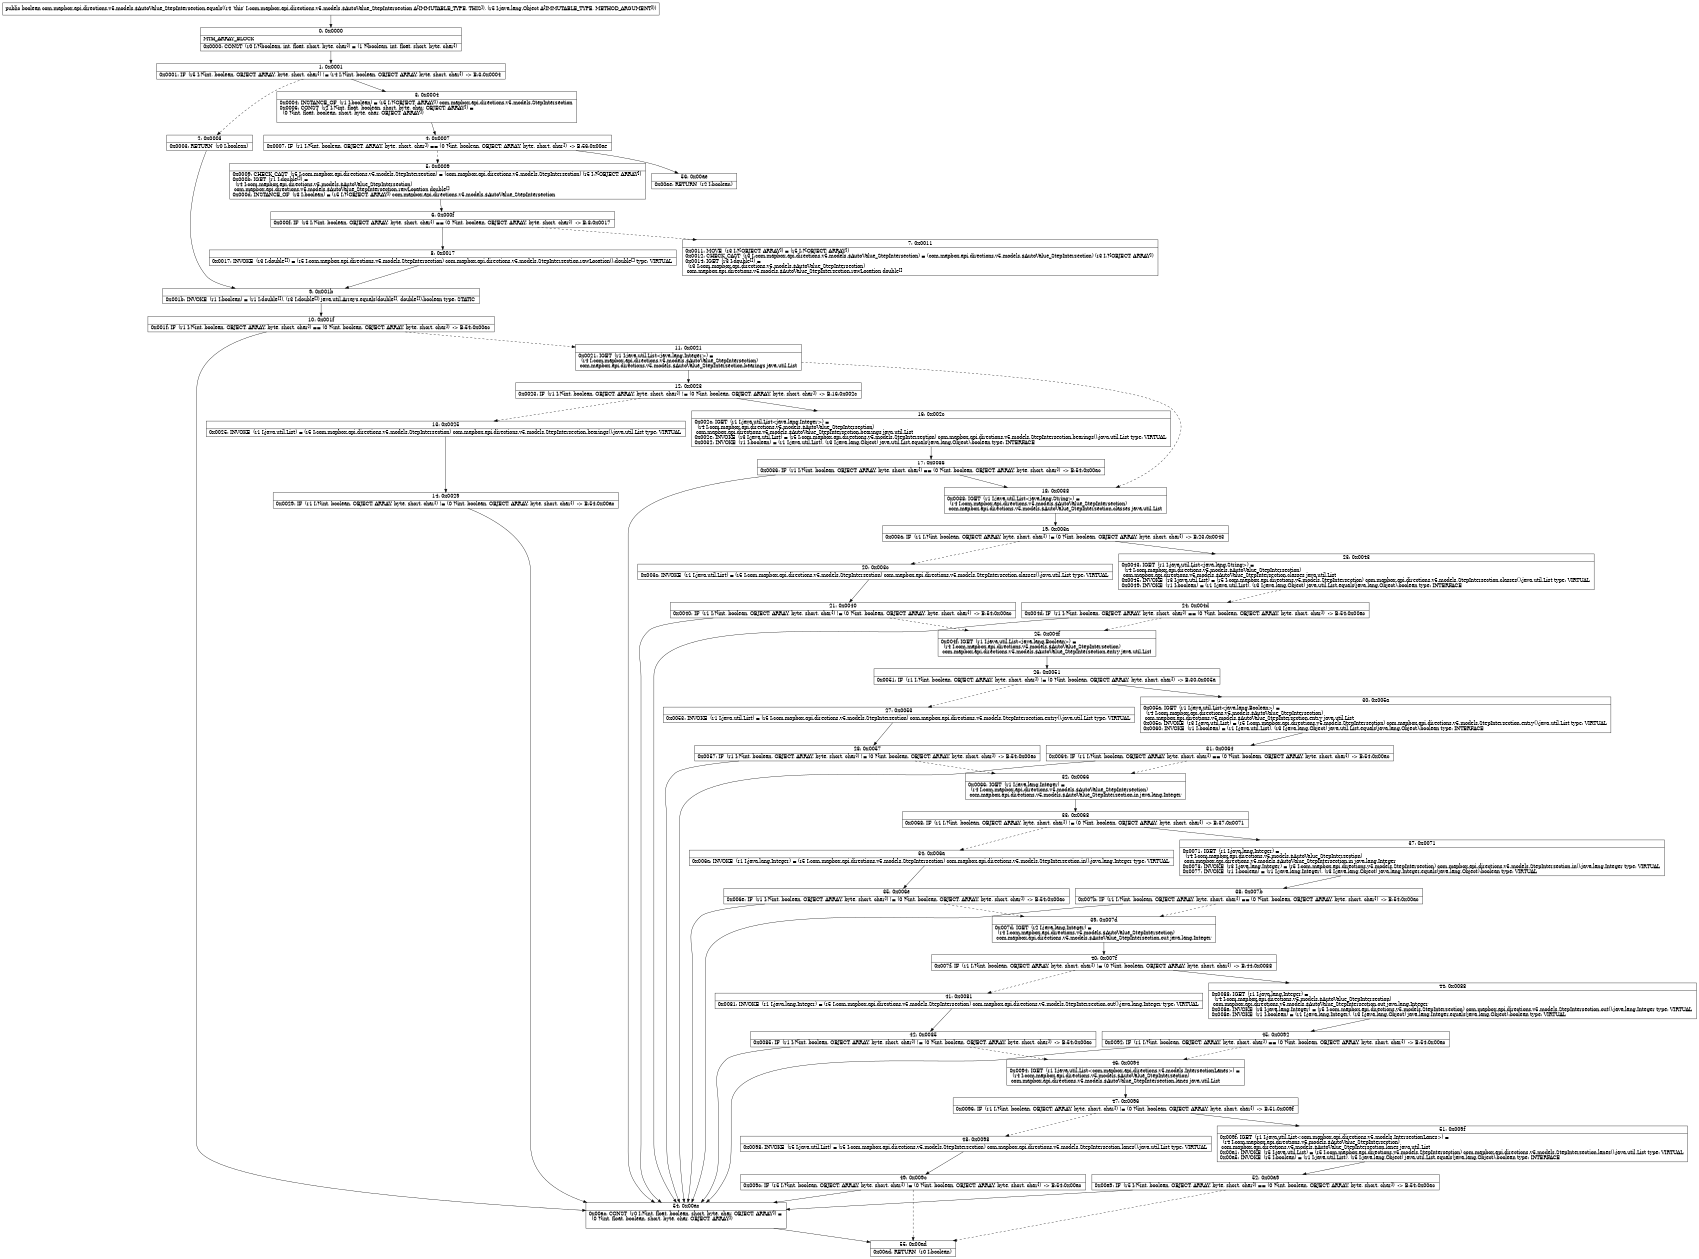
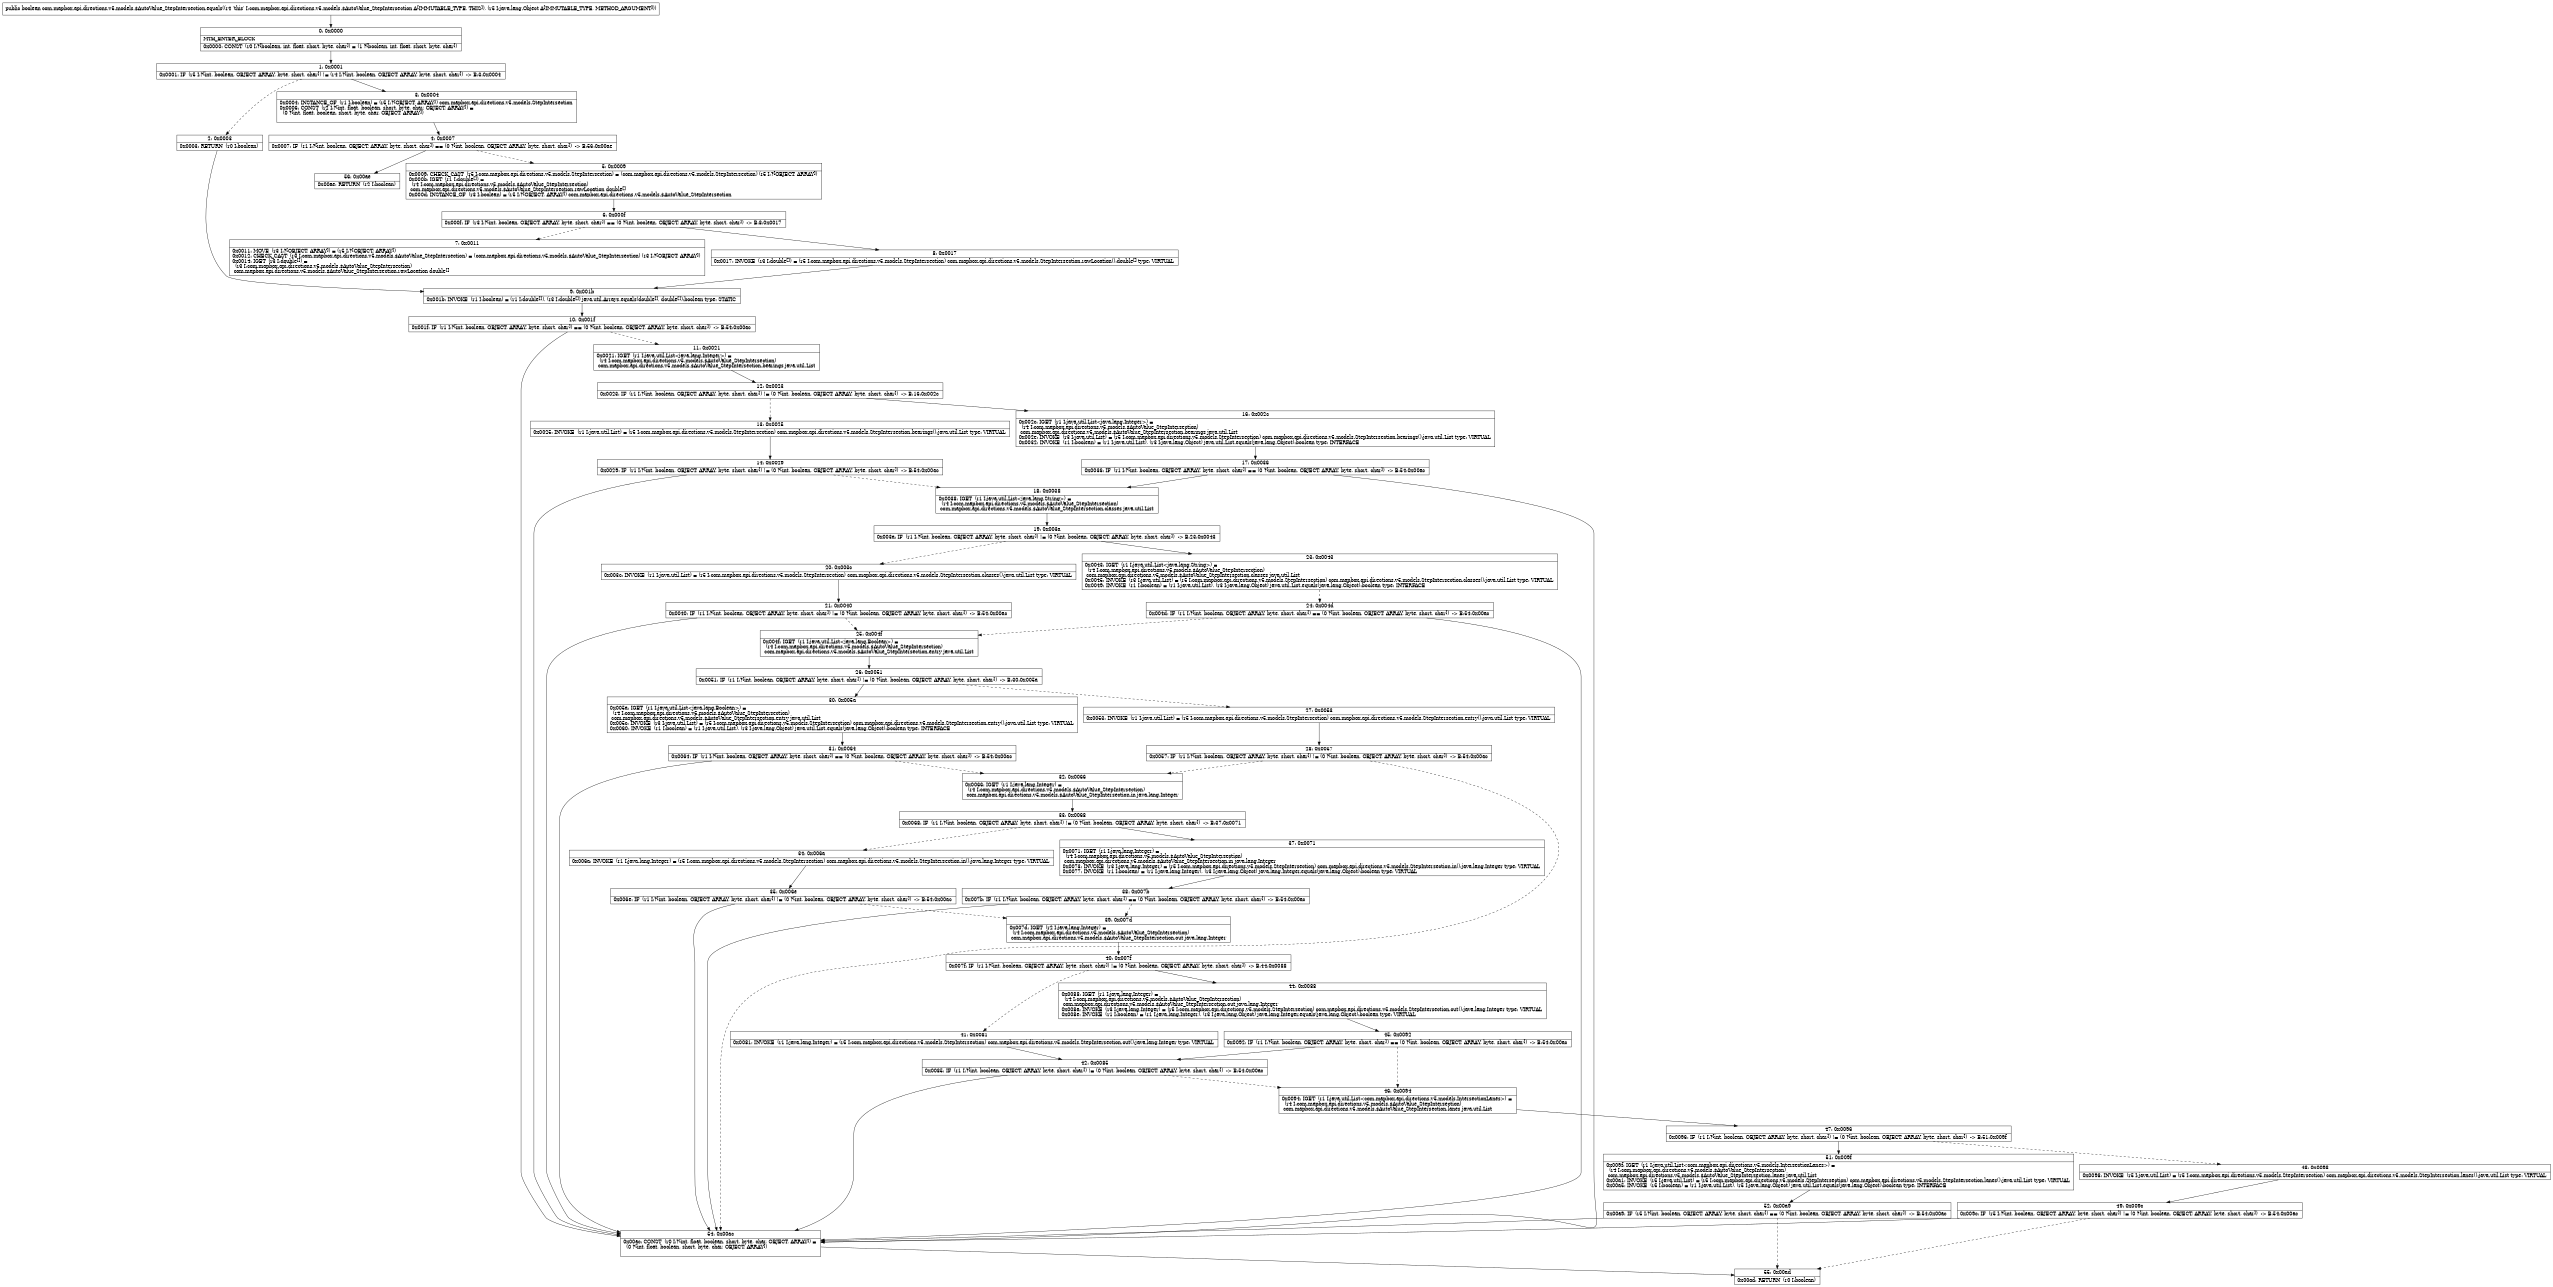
node "0: 0x0000": text "MTH_ARRAY_BLOCK" -> "MTH_ENTER_BLOCK"
edge "11: 0x0021" -> "18: 0x0038": now "14: 0x0029" -> "18: 0x0038"
edge "28: 0x0057" -> "54: 0x00ac": style solid -> dashed
edge "45: 0x0092" -> "54: 0x00ac": now "45: 0x0092" -> "42: 0x0085"
